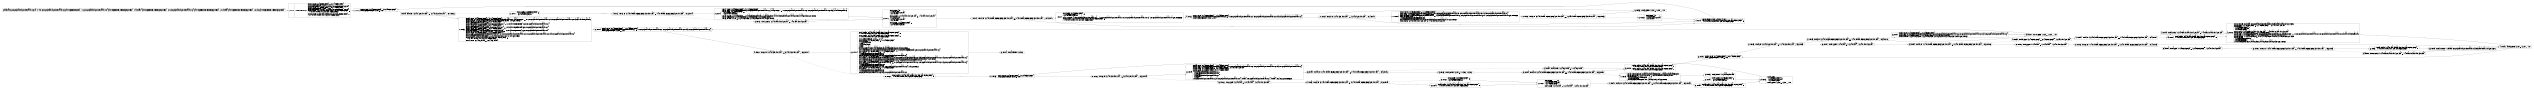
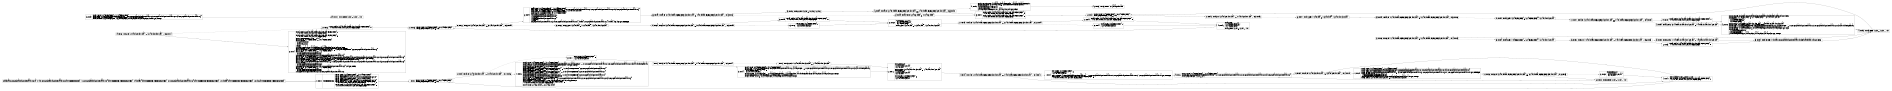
node "18: 0x007b": removed
node "57: 0x00f5": removed
node "50: 0x00e6": removed
node "61: 0x012a": removed
